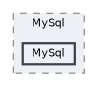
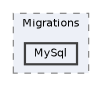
cluster "MySql": label "MySql" -> "Migrations"
